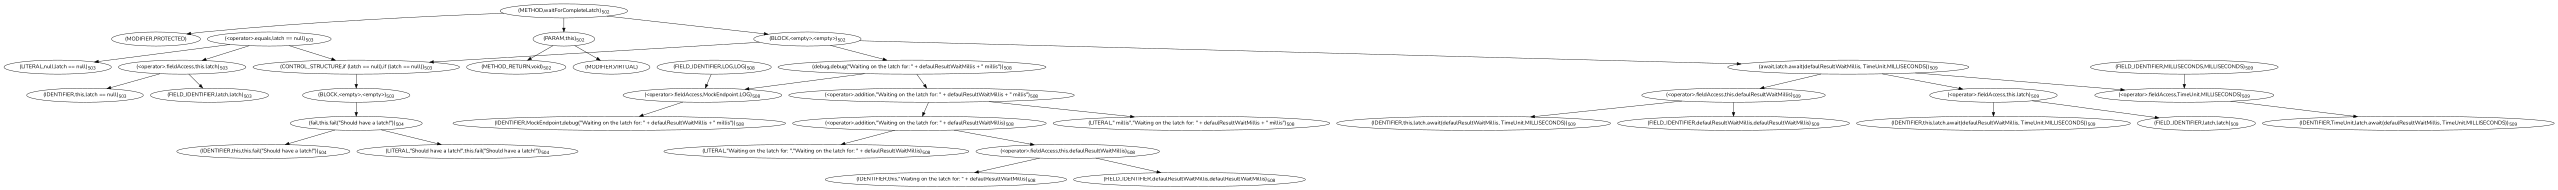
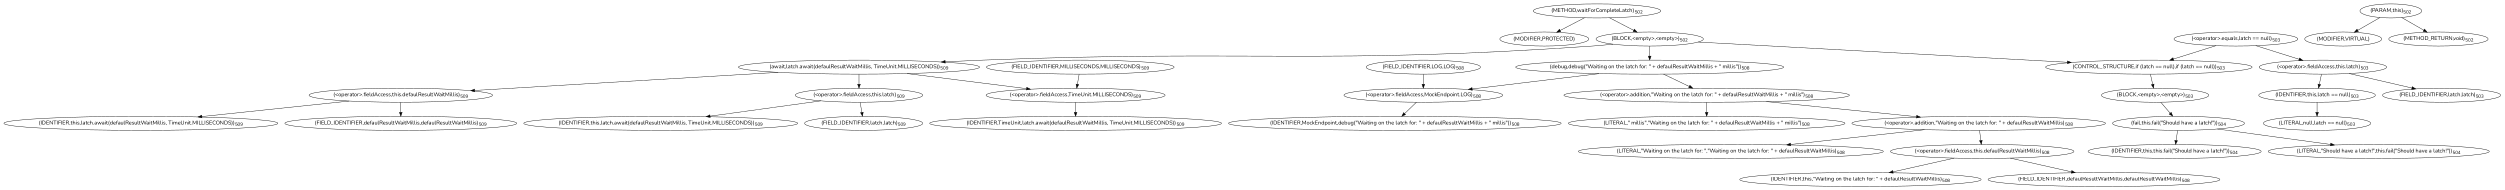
edge "(METHOD,waitForCompleteLatch)" -> "(PARAM,this)": removed
edge "(<operator>.equals,latch == null)" -> "(LITERAL,null,latch == null)": now "(IDENTIFIER,this,latch == null)" -> "(LITERAL,null,latch == null)"
